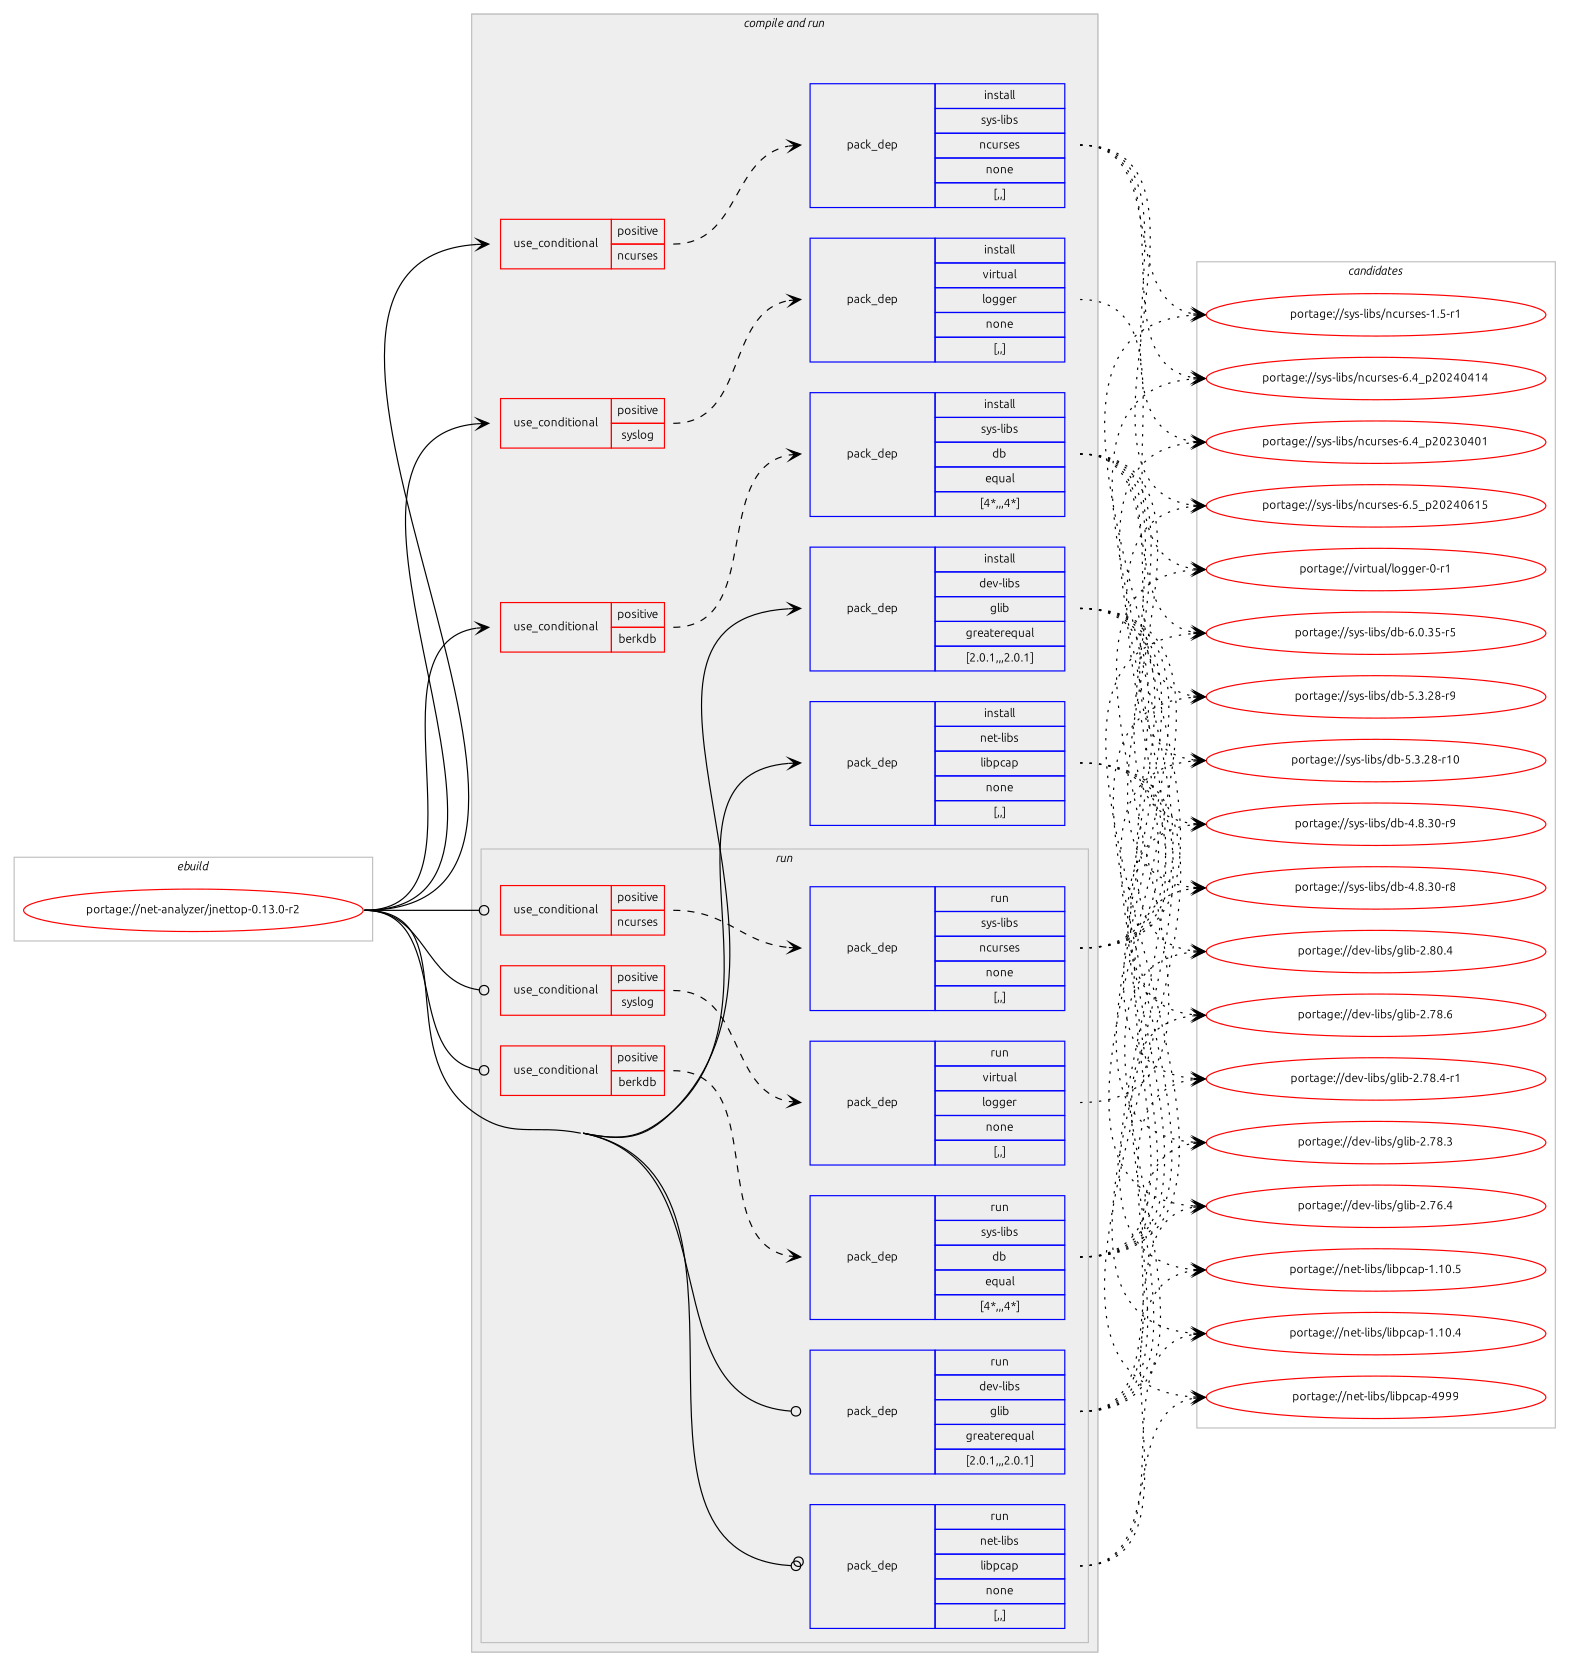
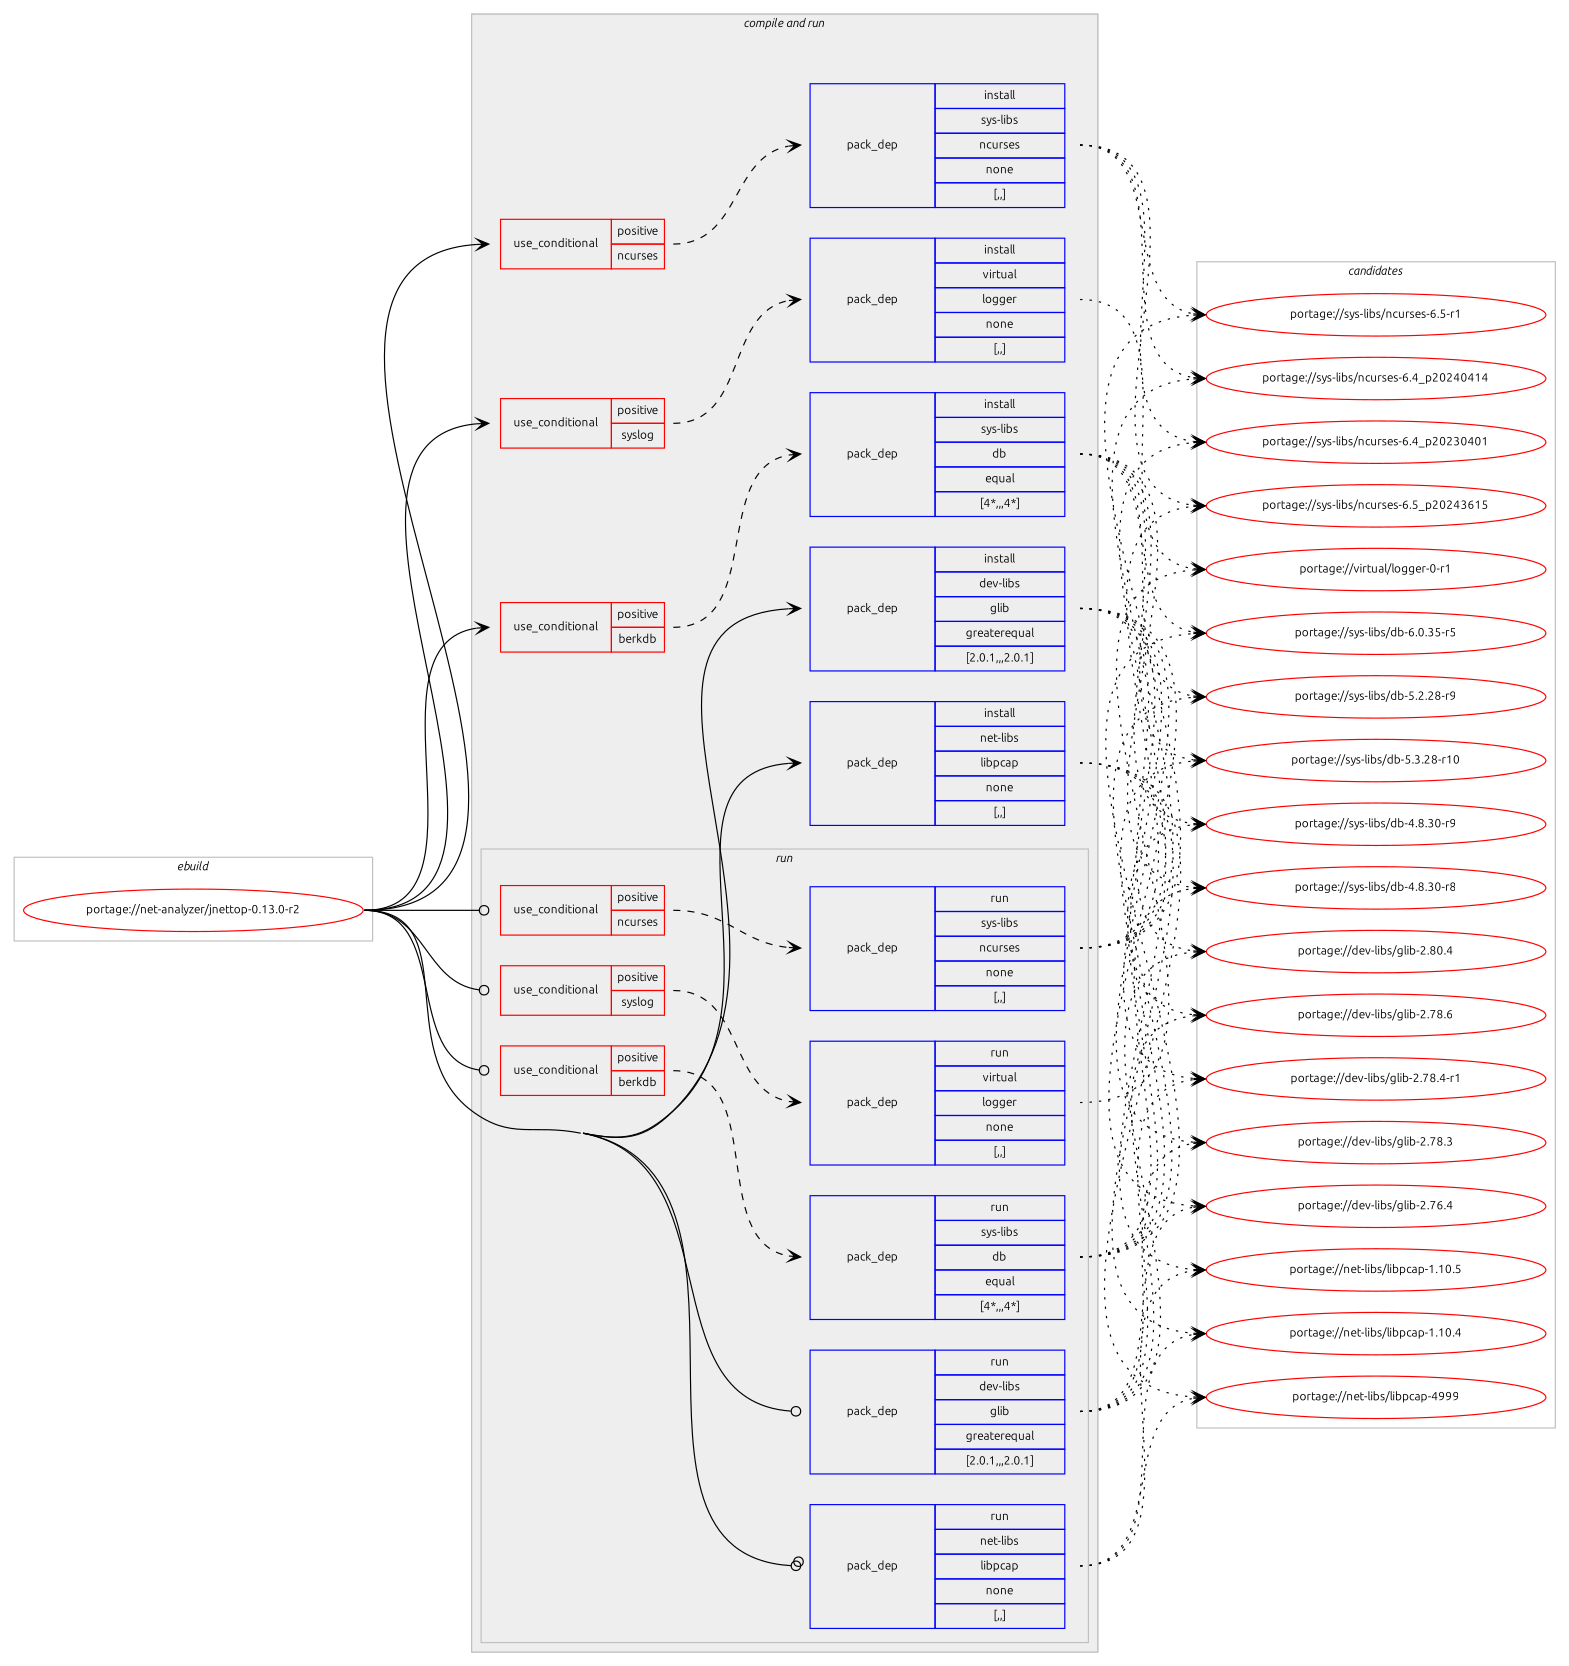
node "portage://sys-libs/ncurses-1.5-r1": label "portage://sys-libs/ncurses-1.5-r1" -> "portage://sys-libs/ncurses-6.5-r1"
node "portage://sys-libs/ncurses-6.5_p20240615": label "portage://sys-libs/ncurses-6.5_p20240615" -> "portage://sys-libs/ncurses-6.5_p20243615"
node "portage://sys-libs/db-5.3.28-r9": label "portage://sys-libs/db-5.3.28-r9" -> "portage://sys-libs/db-5.2.28-r9"
